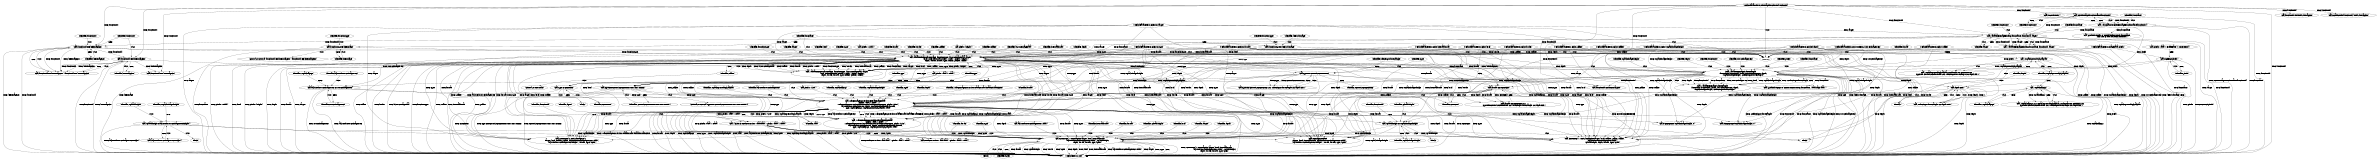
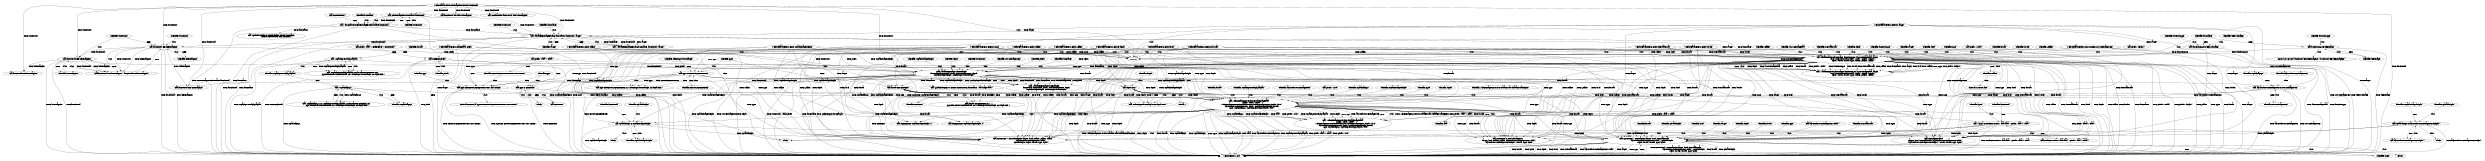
edge "(Call,type == GL_UNSIGNED_INT_10F_11F_11F_REV)" -> "(Identifier,GL_UNSIGNED_INT_10F_11F_11F_REV)": now "(Call,pixels->data()->Data())" -> "(Identifier,GL_UNSIGNED_INT_10F_11F_11F_REV)"
edge "(Identifier,GL_UNSIGNED_BYTE)" -> "(Identifier,GL_RGBA)": now "(Identifier,GL_UNSIGNED_BYTE)" -> "(Call,type == GL_UNSIGNED_BYTE)"
node "(Identifier,GL_FLOAT)": label "(Identifier,GL_FLOAT)" -> "(Call,GL_FLOAT)"
